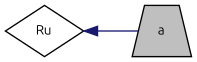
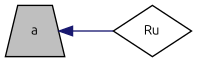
edge "a" -> "Ru": reversed
